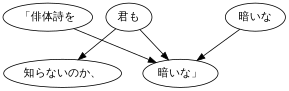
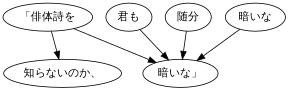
node "随分": added
edge "君も" -> "知らないのか、": now "「俳体詩を" -> "知らないのか、"
